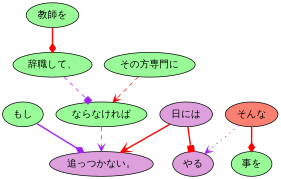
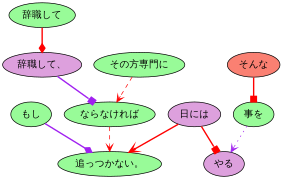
node "教師を": label "教師を" -> "辞職して"
node "辞職して、": fillcolor palegreen -> plum
edge "辞職して、" -> "ならなければ": style dashed -> bold
edge "そんな" -> "事を": arrowhead diamond -> box
edge "ならなければ" -> "追っつかない。": color purple -> red
edge "そんな" -> "やる": now "事を" -> "やる"
node "追っつかない。": fillcolor plum -> palegreen
